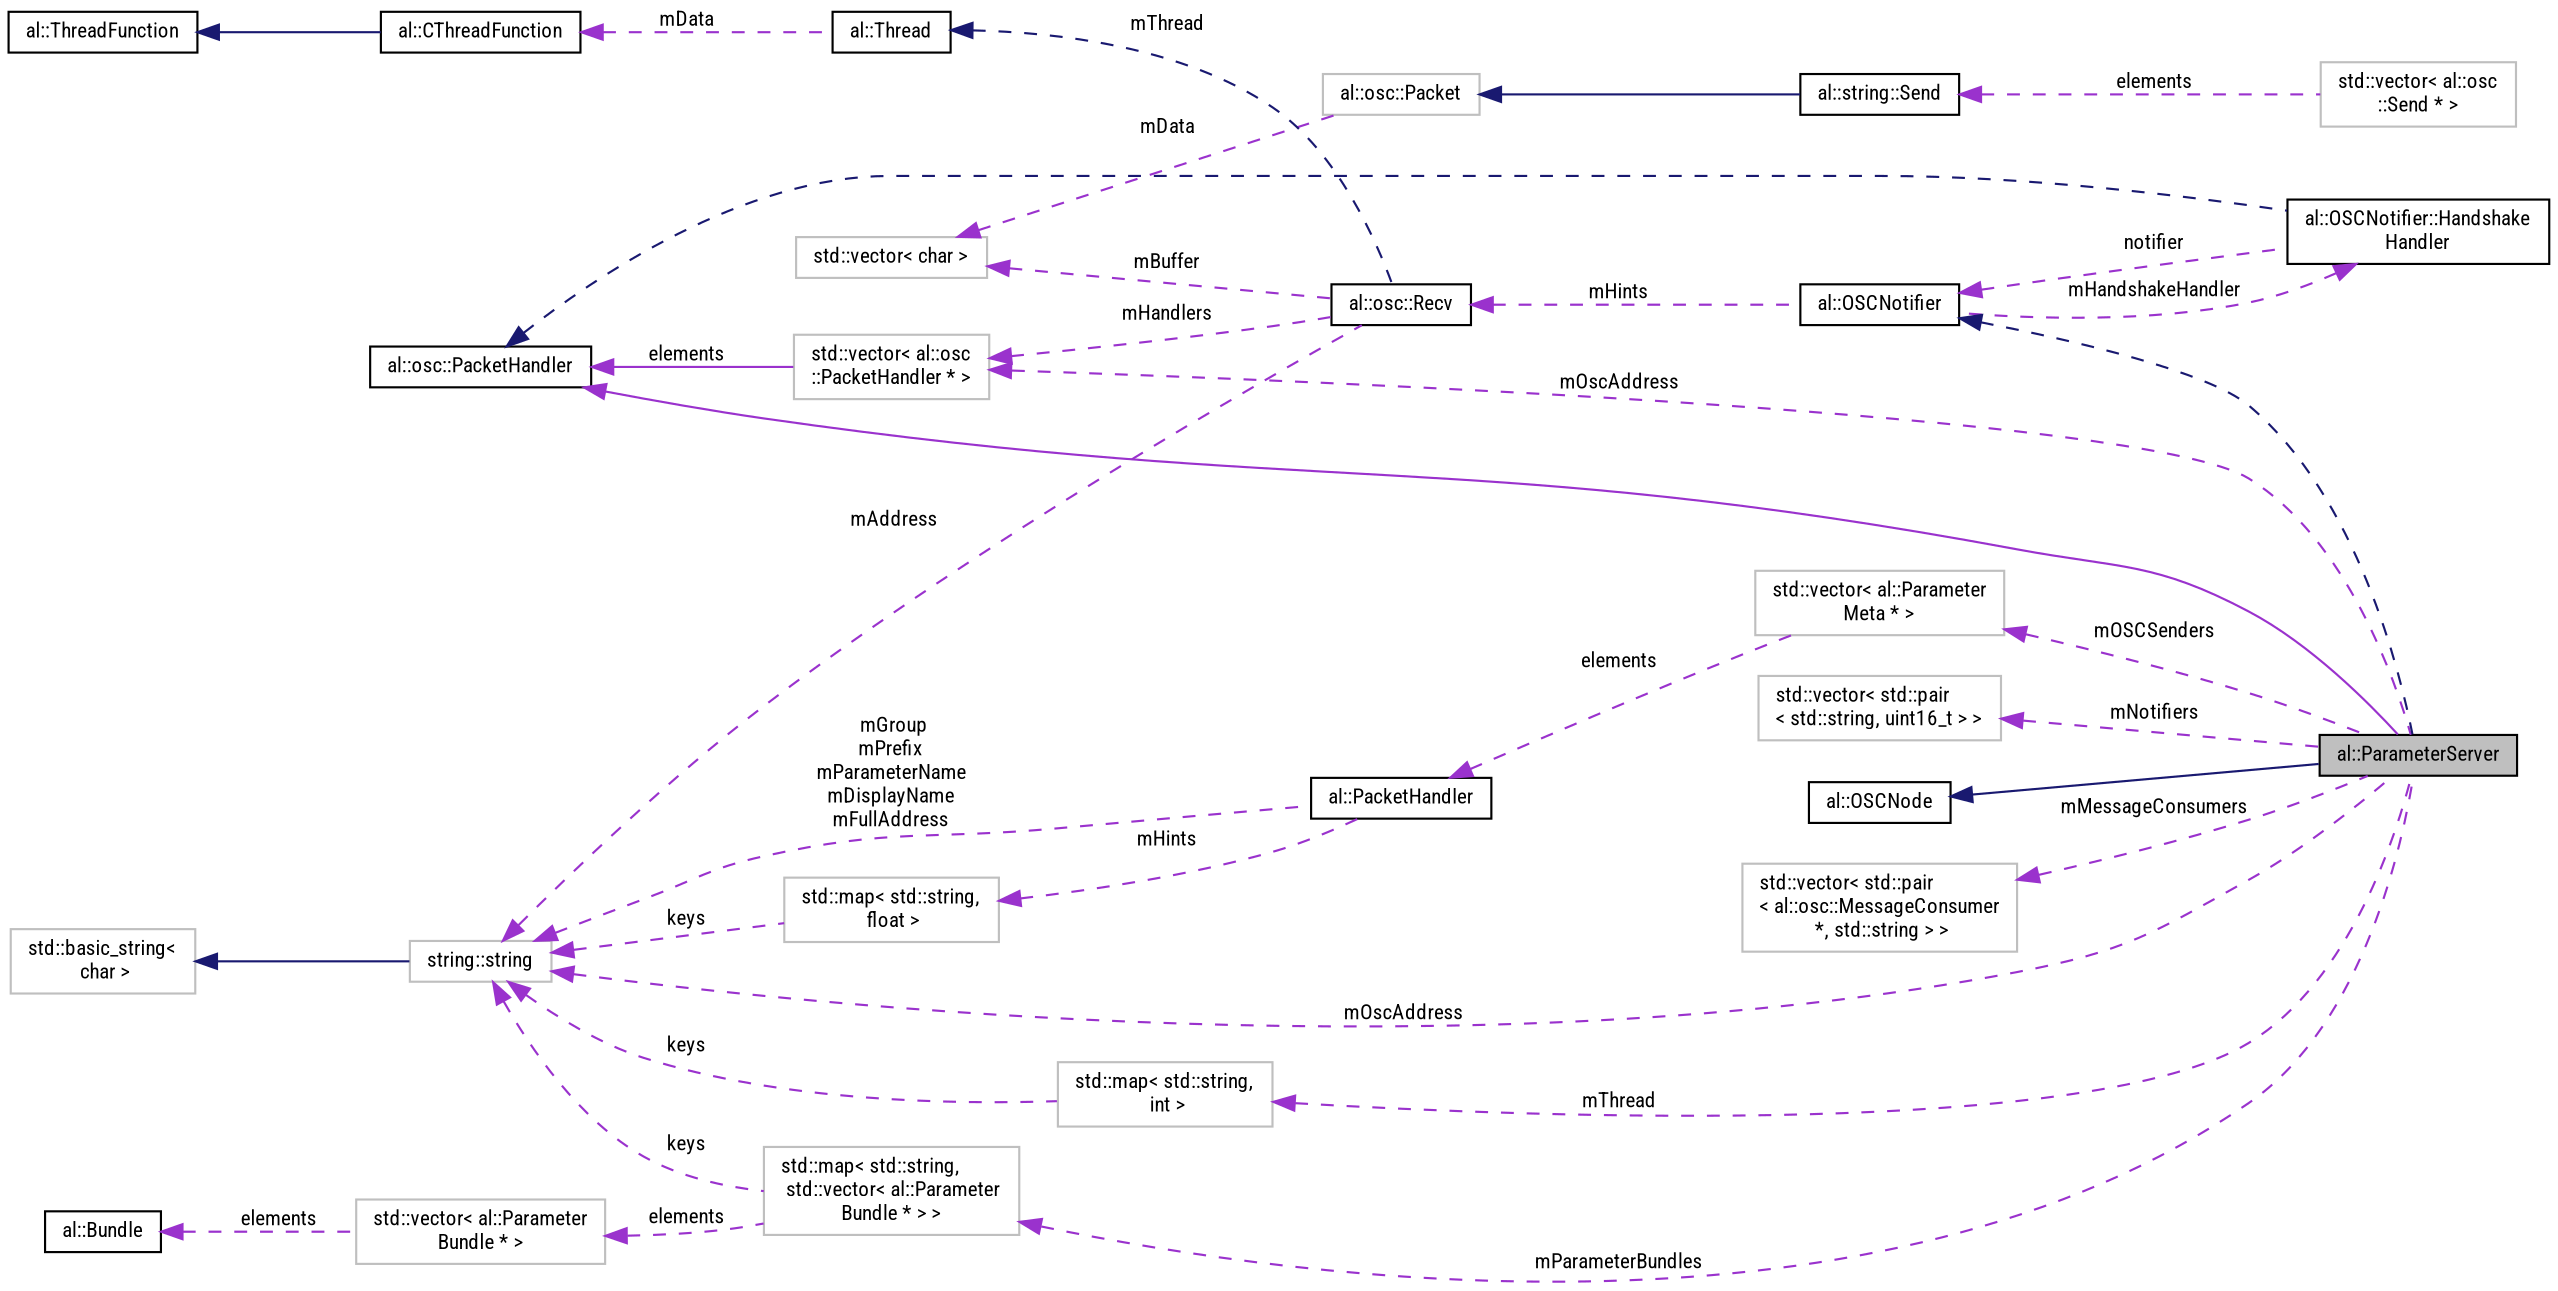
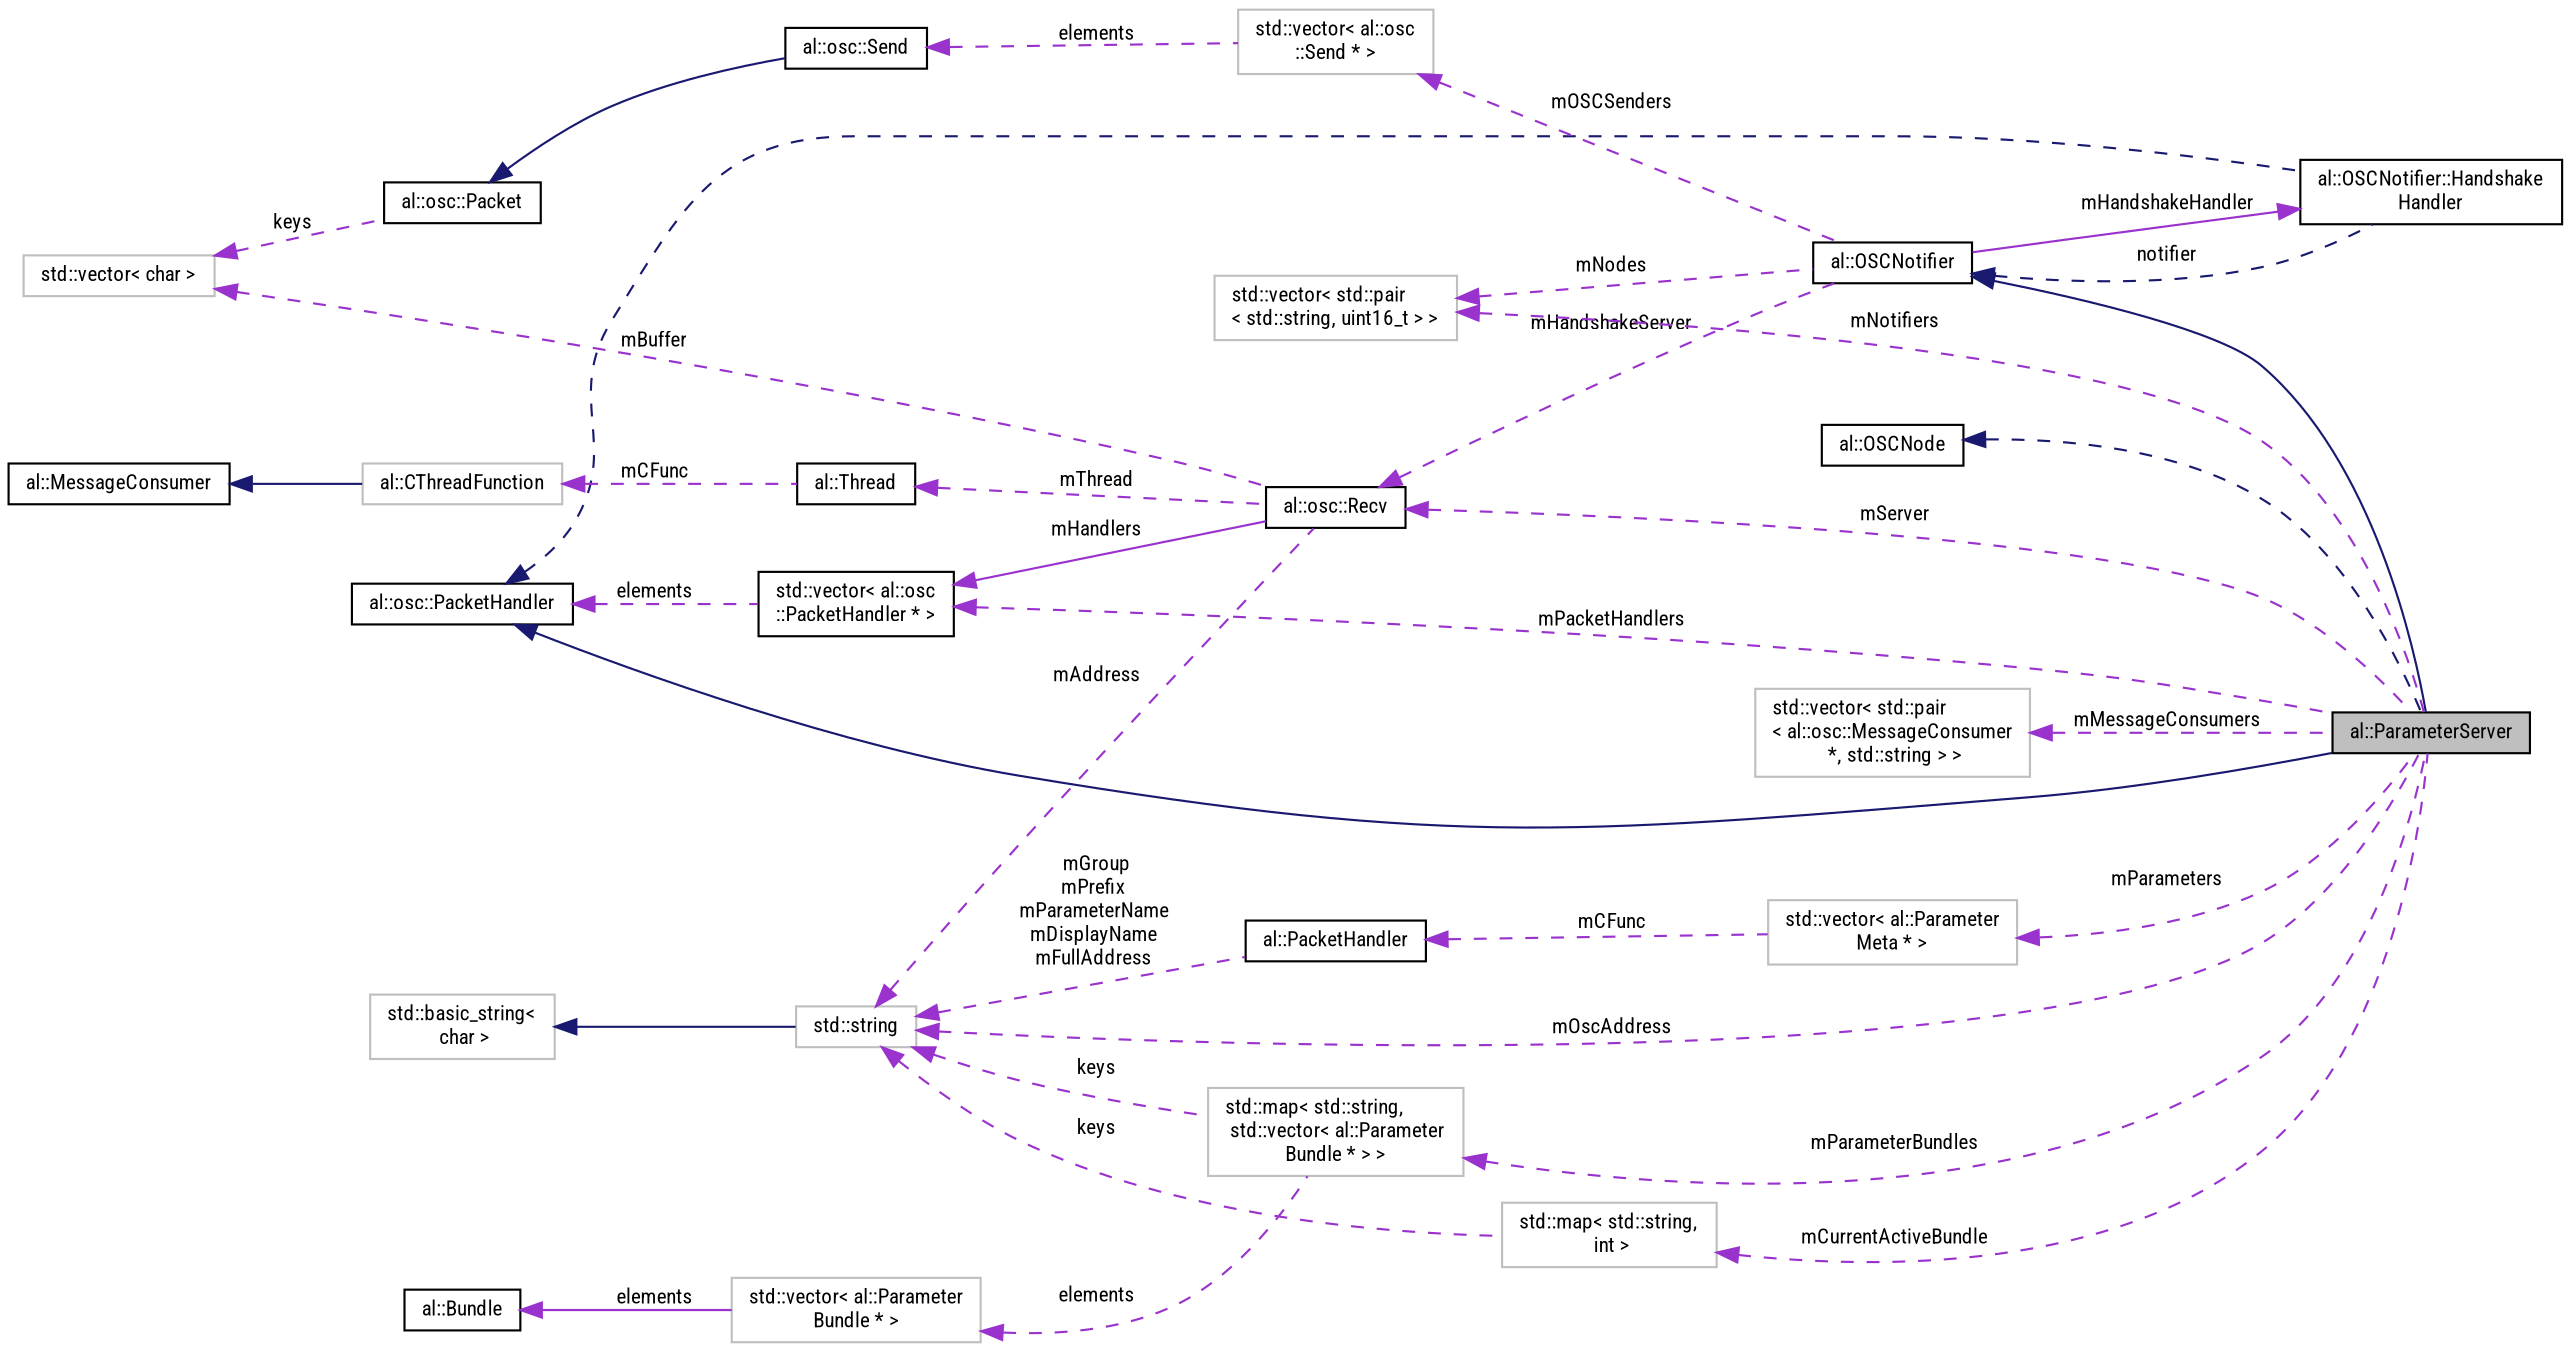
edge "al::Thread" -> "al::CThreadFunction": label " mData" -> " mCFunc"
node "al::ThreadFunction": label "al::ThreadFunction" -> "al::MessageConsumer"
node "al::CThreadFunction": color black -> grey75
edge "al::osc::Recv" -> "al::Thread": color midnightblue -> darkorchid3
node "al::osc::Packet": color grey75 -> black
node "al::string::Send": label "al::string::Send" -> "al::osc::Send"
edge "al::osc::Packet" -> "std::vector< char >": label " mData" -> " keys"
edge "al::OSCNotifier" -> "std::vector< al::osc ::Send * >": added, label "mOSCSenders"
edge "al::OSCNotifier::Handshake Handler" -> "al::OSCNotifier": color darkorchid3 -> midnightblue
edge "al::OSCNotifier" -> "std::vector< std::pair < std::string, uint16_t > >": added, label "mNodes"
edge "al::OSCNotifier" -> "al::osc::Recv": label " mHints" -> " mHandshakeServer"
edge "al::OSCNotifier" -> "al::OSCNotifier::Handshake Handler": style dashed -> solid
edge "al::osc::Recv" -> "std::vector< al::osc ::PacketHandler * >": style dashed -> solid
edge "std::vector< al::osc ::PacketHandler * >" -> "al::osc::PacketHandler": style solid -> dashed
node "std::vector< al::osc ::PacketHandler * >": color grey75 -> black
edge "al::ParameterServer" -> "std::vector< al::osc ::PacketHandler * >": label " mOscAddress" -> " mPacketHandlers"
edge "al::ParameterServer" -> "al::OSCNotifier": style dashed -> solid
edge "al::ParameterServer" -> "al::osc::PacketHandler": color darkorchid3 -> midnightblue
edge "al::ParameterServer" -> "al::osc::Recv": added, label "mServer"
edge "al::ParameterServer" -> "std::vector< al::Parameter Meta * >": label " mOSCSenders" -> " mParameters"
edge "std::vector< al::Parameter Meta * >" -> "al::PacketHandler": label " elements" -> " mCFunc"
edge "al::ParameterServer" -> "al::OSCNode": style solid -> dashed
node "std::map< std::string, float >": removed
node "string::string": label "string::string" -> "std::string"
edge "al::ParameterServer" -> "std::map< std::string, int >": label " mThread" -> " mCurrentActiveBundle"
edge "std::vector< al::Parameter Bundle * >" -> "al::Bundle": style dashed -> solid
